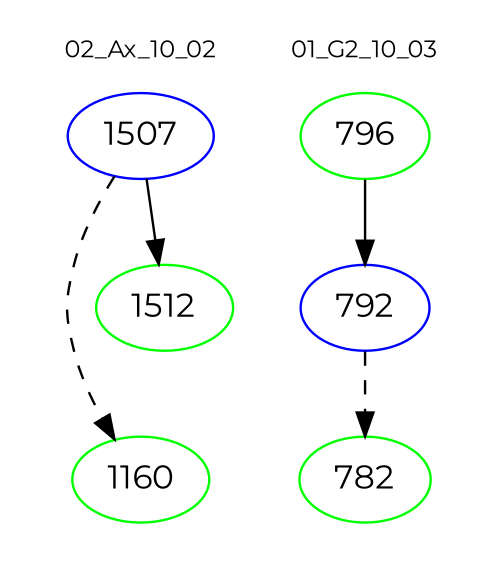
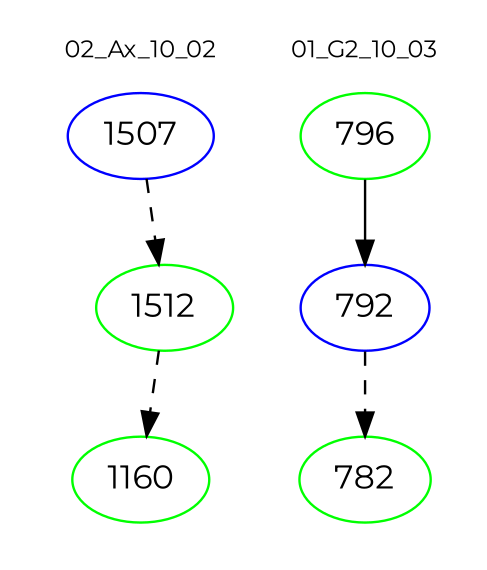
edge "1507" -> "1512": style solid -> dashed
edge "1507" -> "1160": now "1512" -> "1160"
